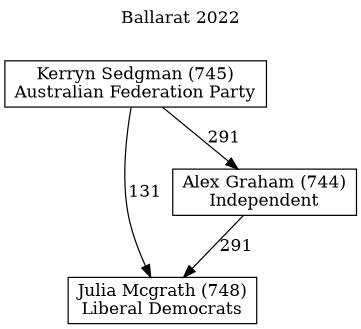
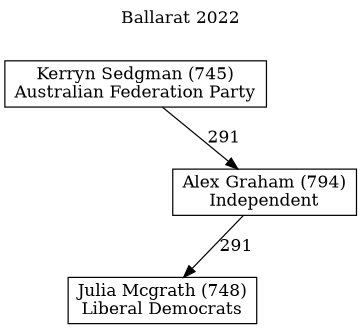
edge "Kerryn Sedgman (745) Australian Federation Party" -> "Julia Mcgrath (748) Liberal Democrats": removed, label "131"
node "Alex Graham (744) Independent": label "Alex Graham (744) Independent" -> "Alex Graham (794) Independent"
